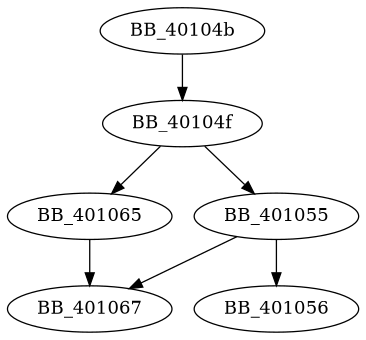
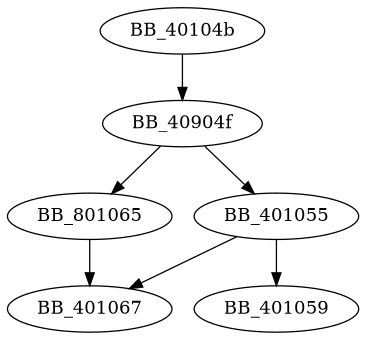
node "BB_40104f": label "BB_40104f" -> "BB_40904f"
node "BB_401065": label "BB_401065" -> "BB_801065"
node "BB_401056": label "BB_401056" -> "BB_401059"
